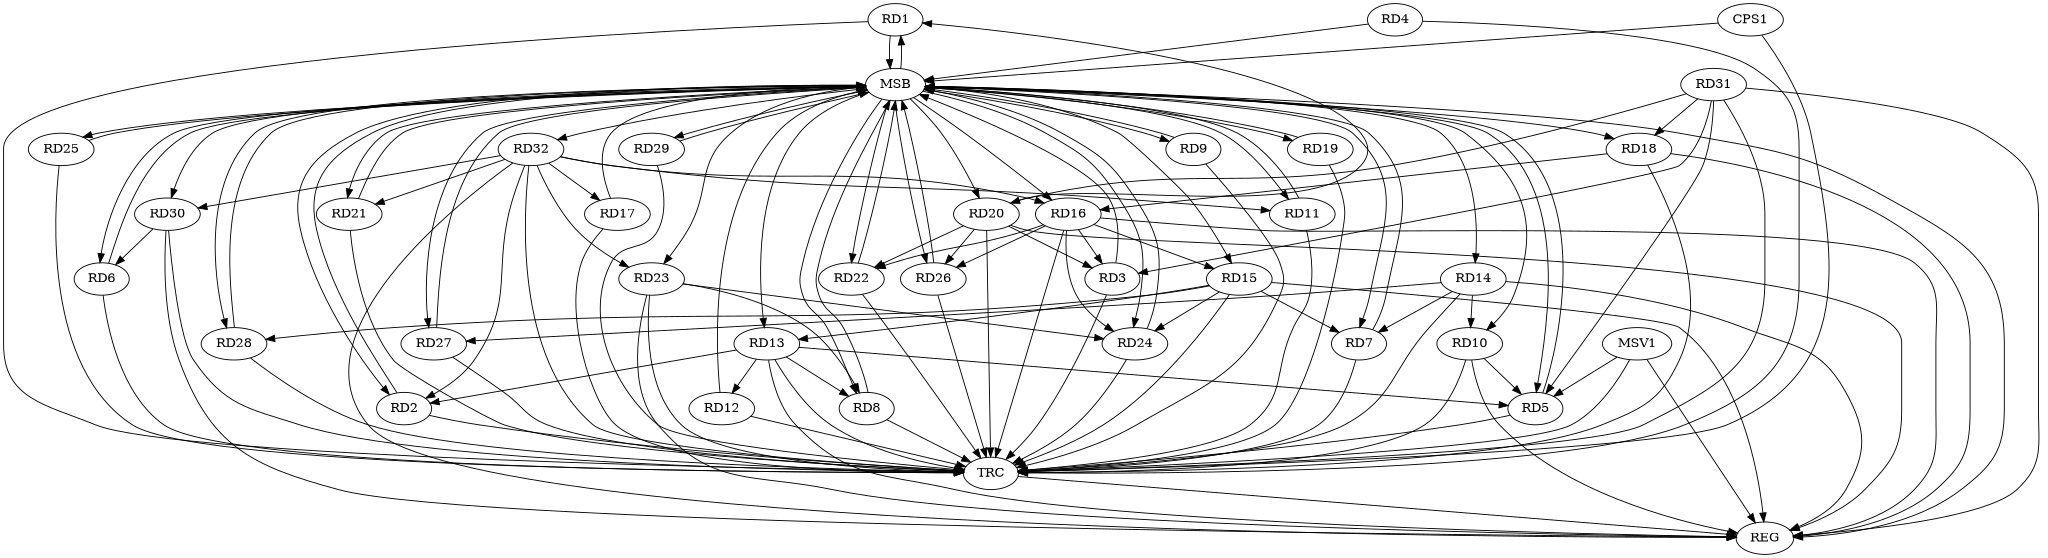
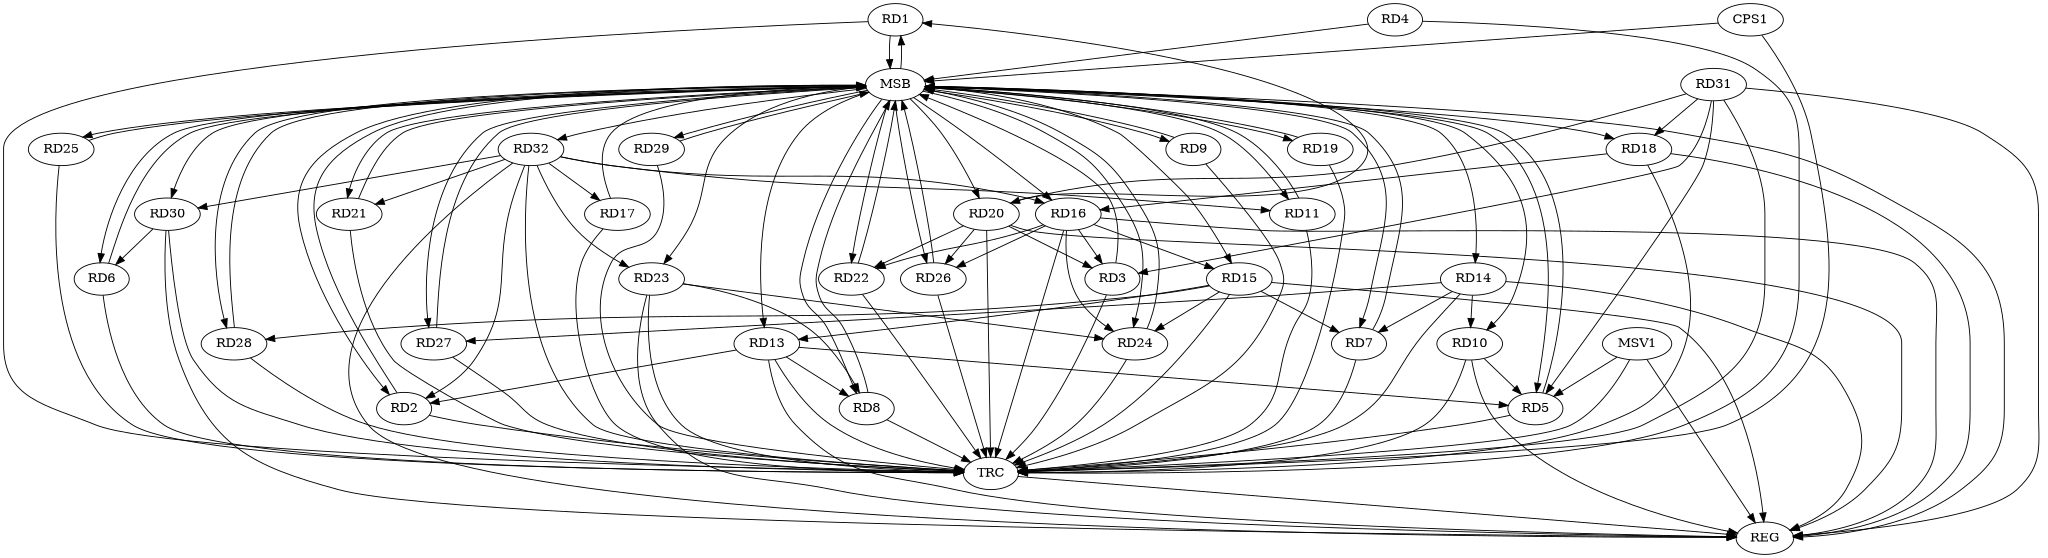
node "RD12": removed
